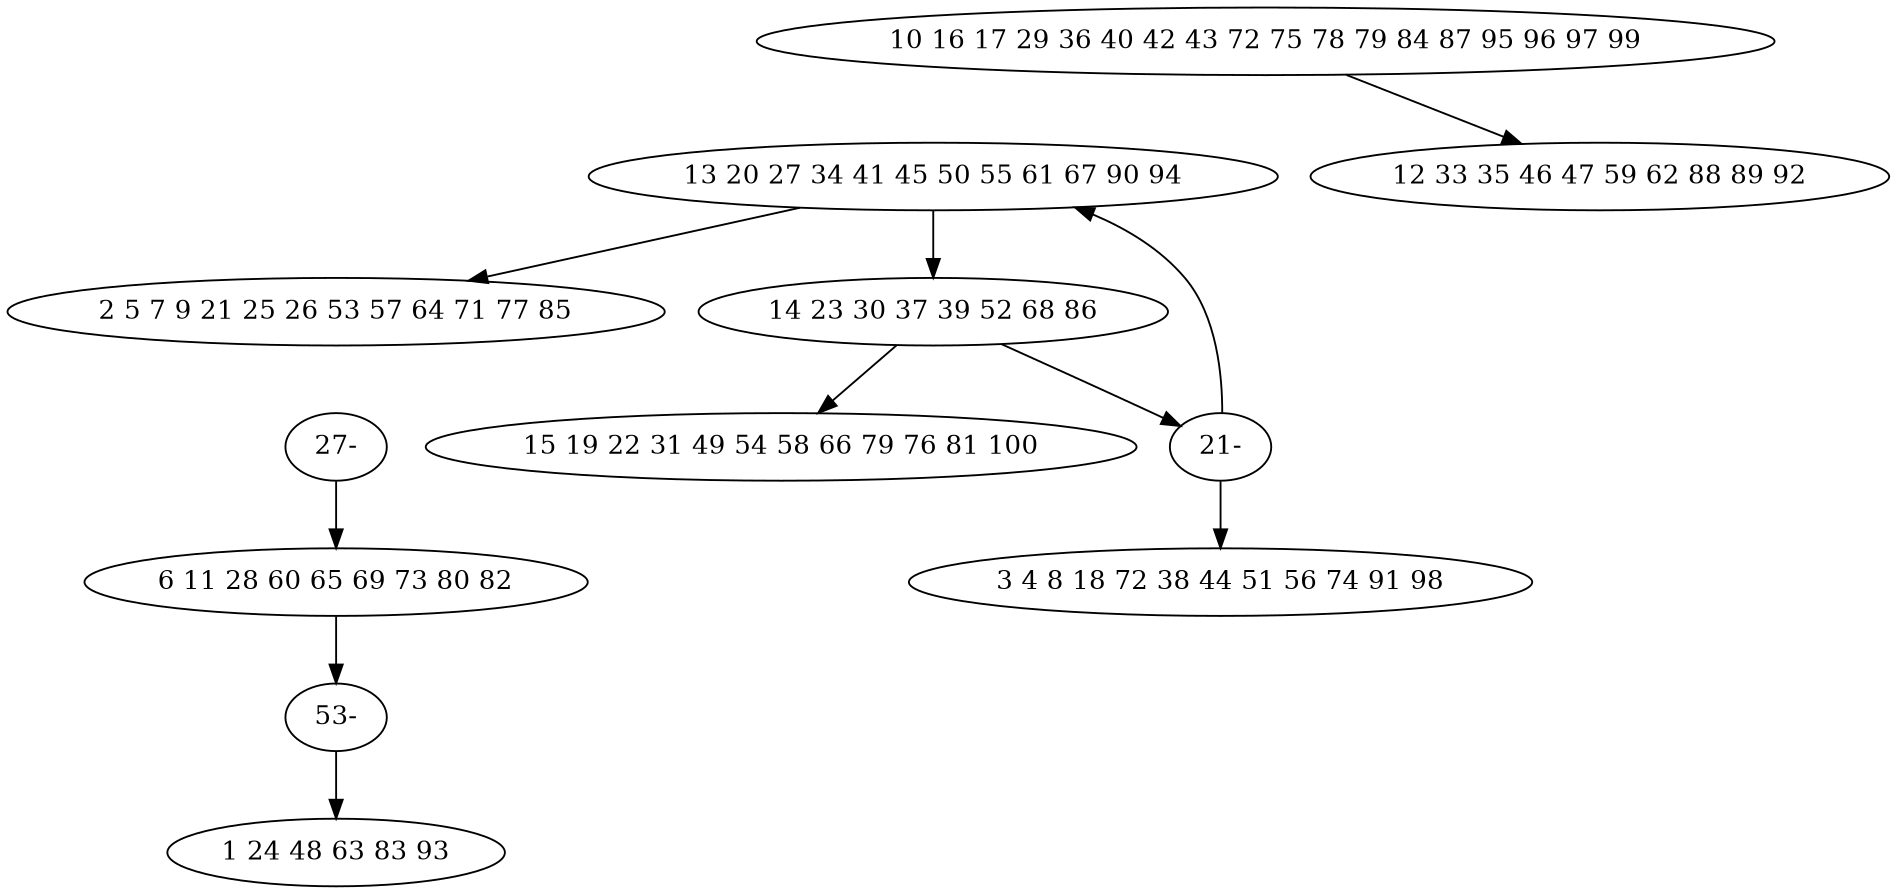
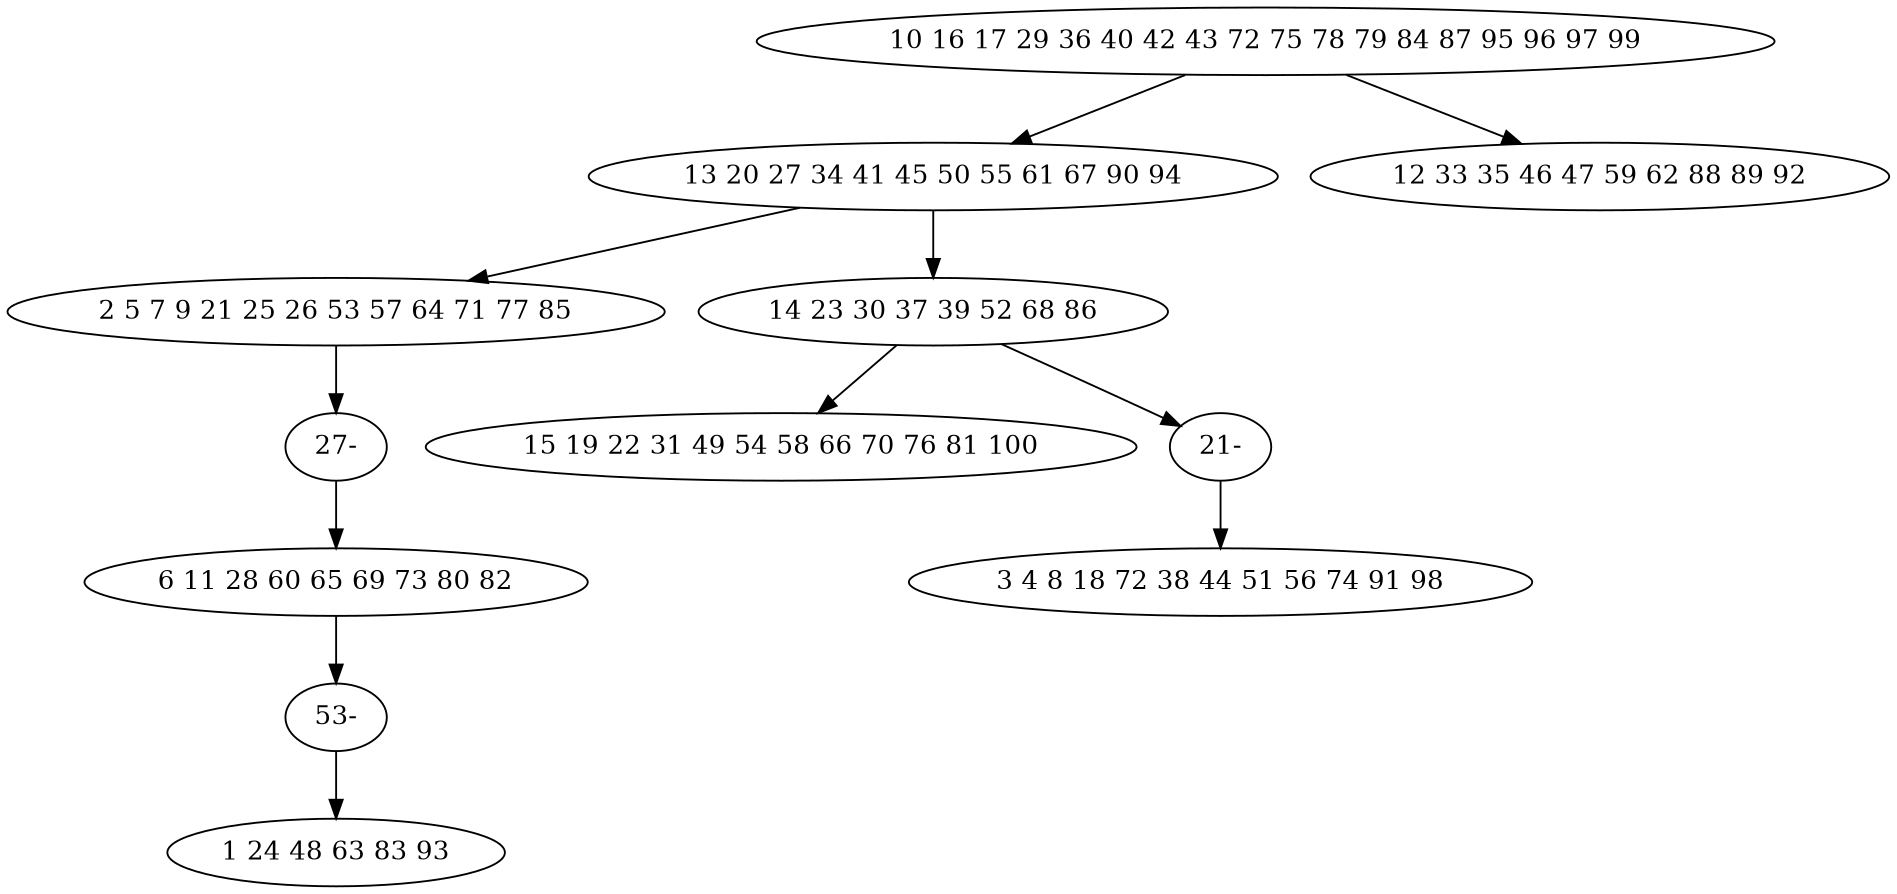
edge "21-" -> "13 20 27 34 41 45 50 55 61 67 90 94": now "10 16 17 29 36 40 42 43 72 75 78 79 84 87 95 96 97 99" -> "13 20 27 34 41 45 50 55 61 67 90 94"
edge "2 5 7 9 21 25 26 53 57 64 71 77 85" -> "27-": added
node "15 19 22 31 49 54 58 66 79 76 81 100": label "15 19 22 31 49 54 58 66 79 76 81 100" -> "15 19 22 31 49 54 58 66 70 76 81 100"
